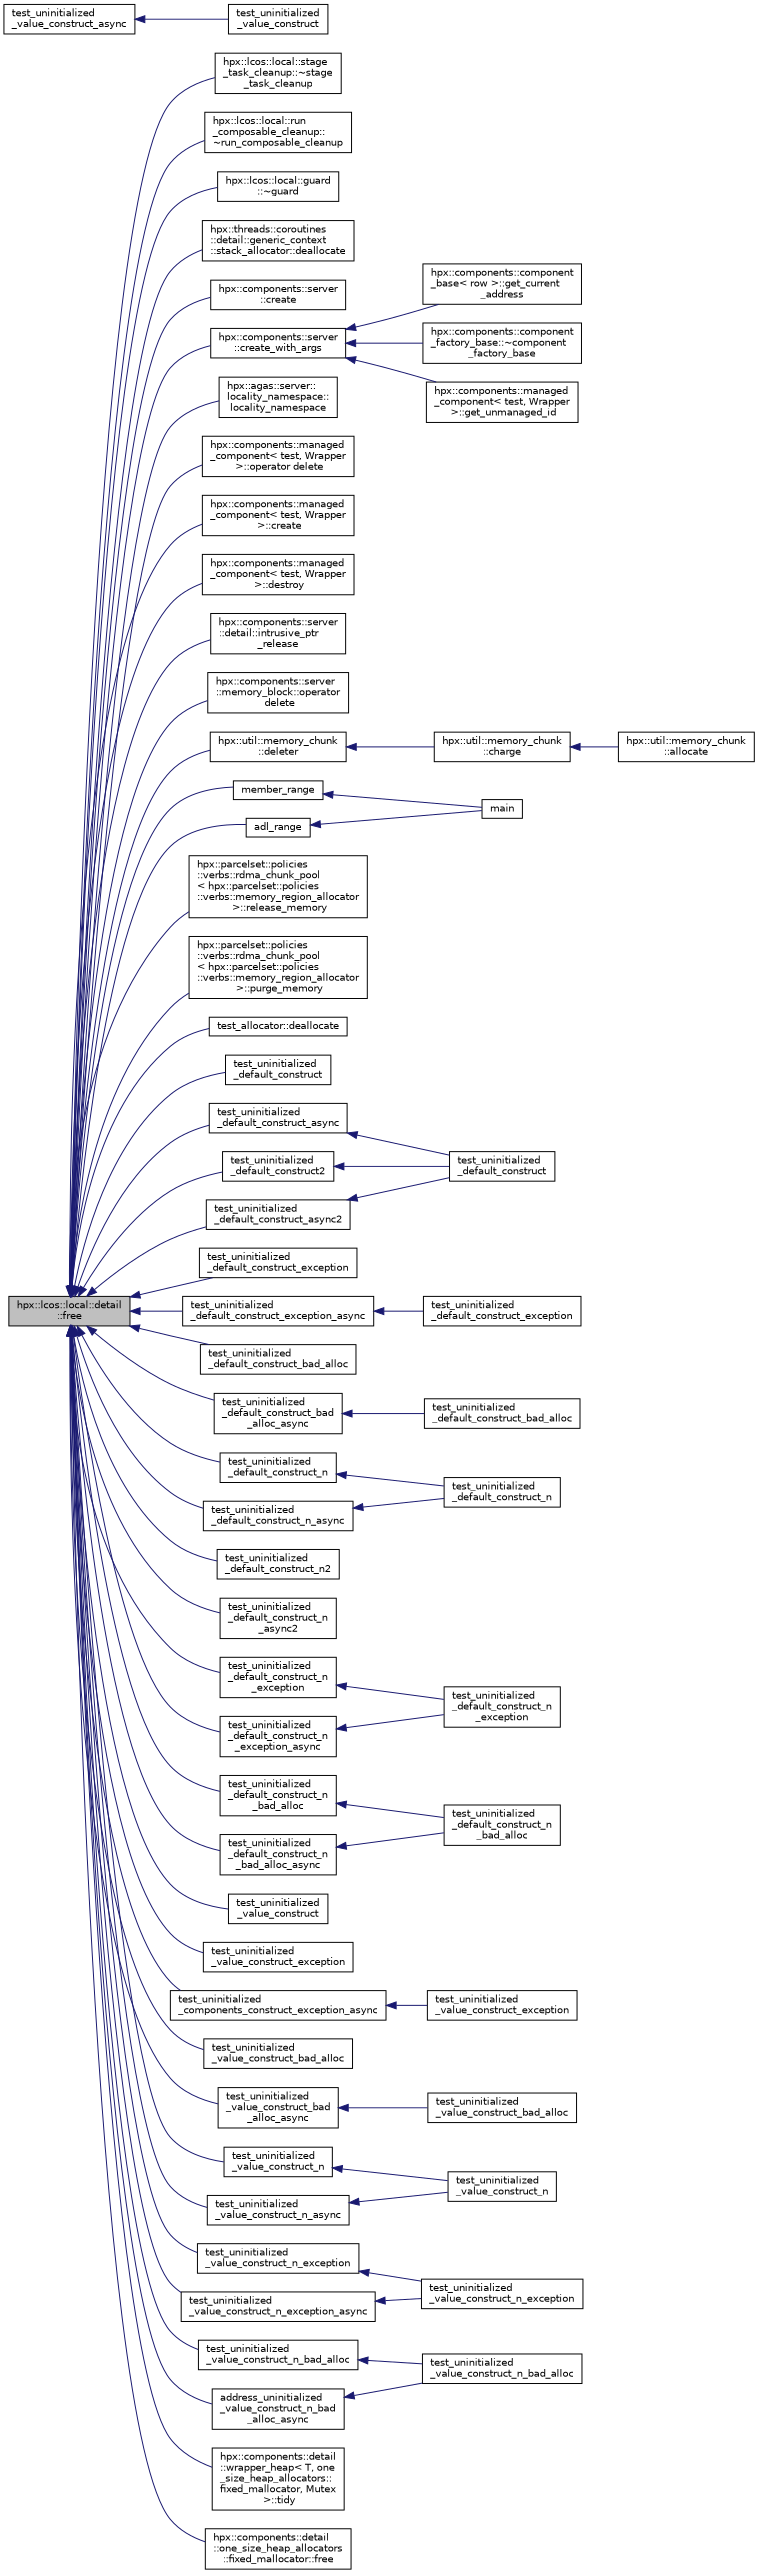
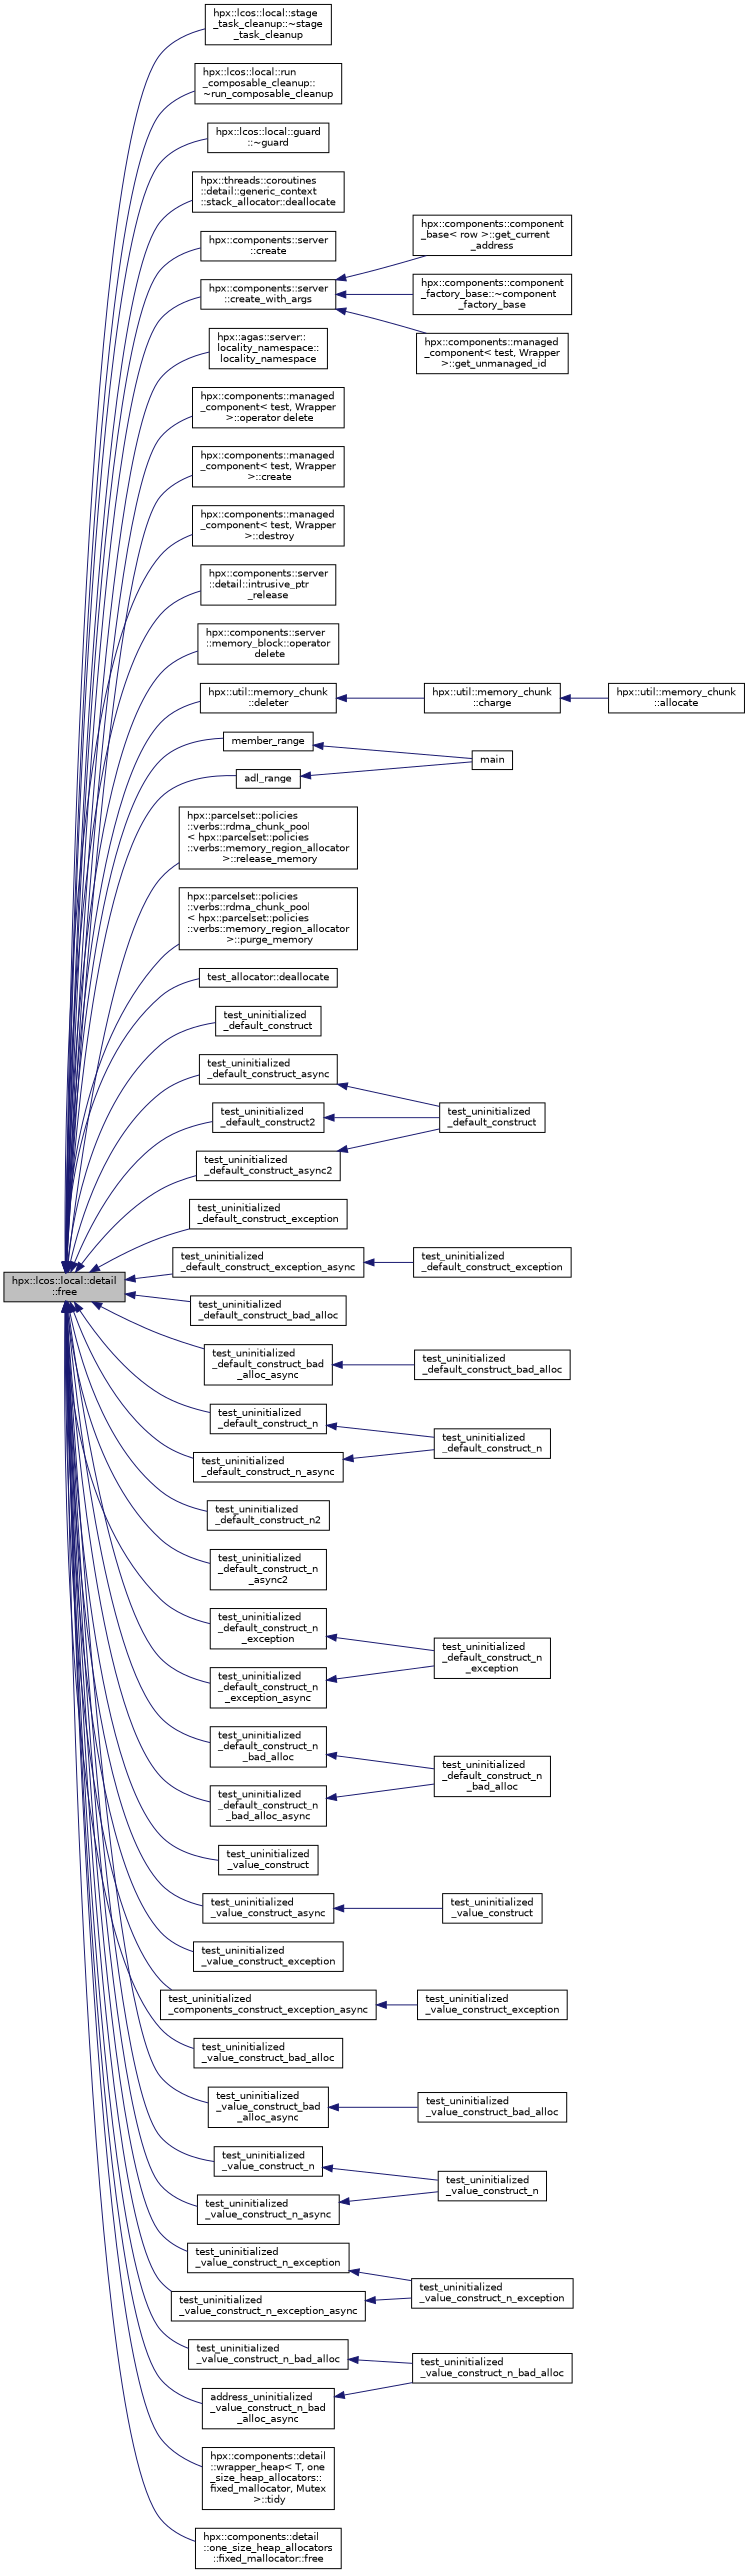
edge "test_uninitialized _value_construct_async" -> "hpx::lcos::local::detail ::free": added
